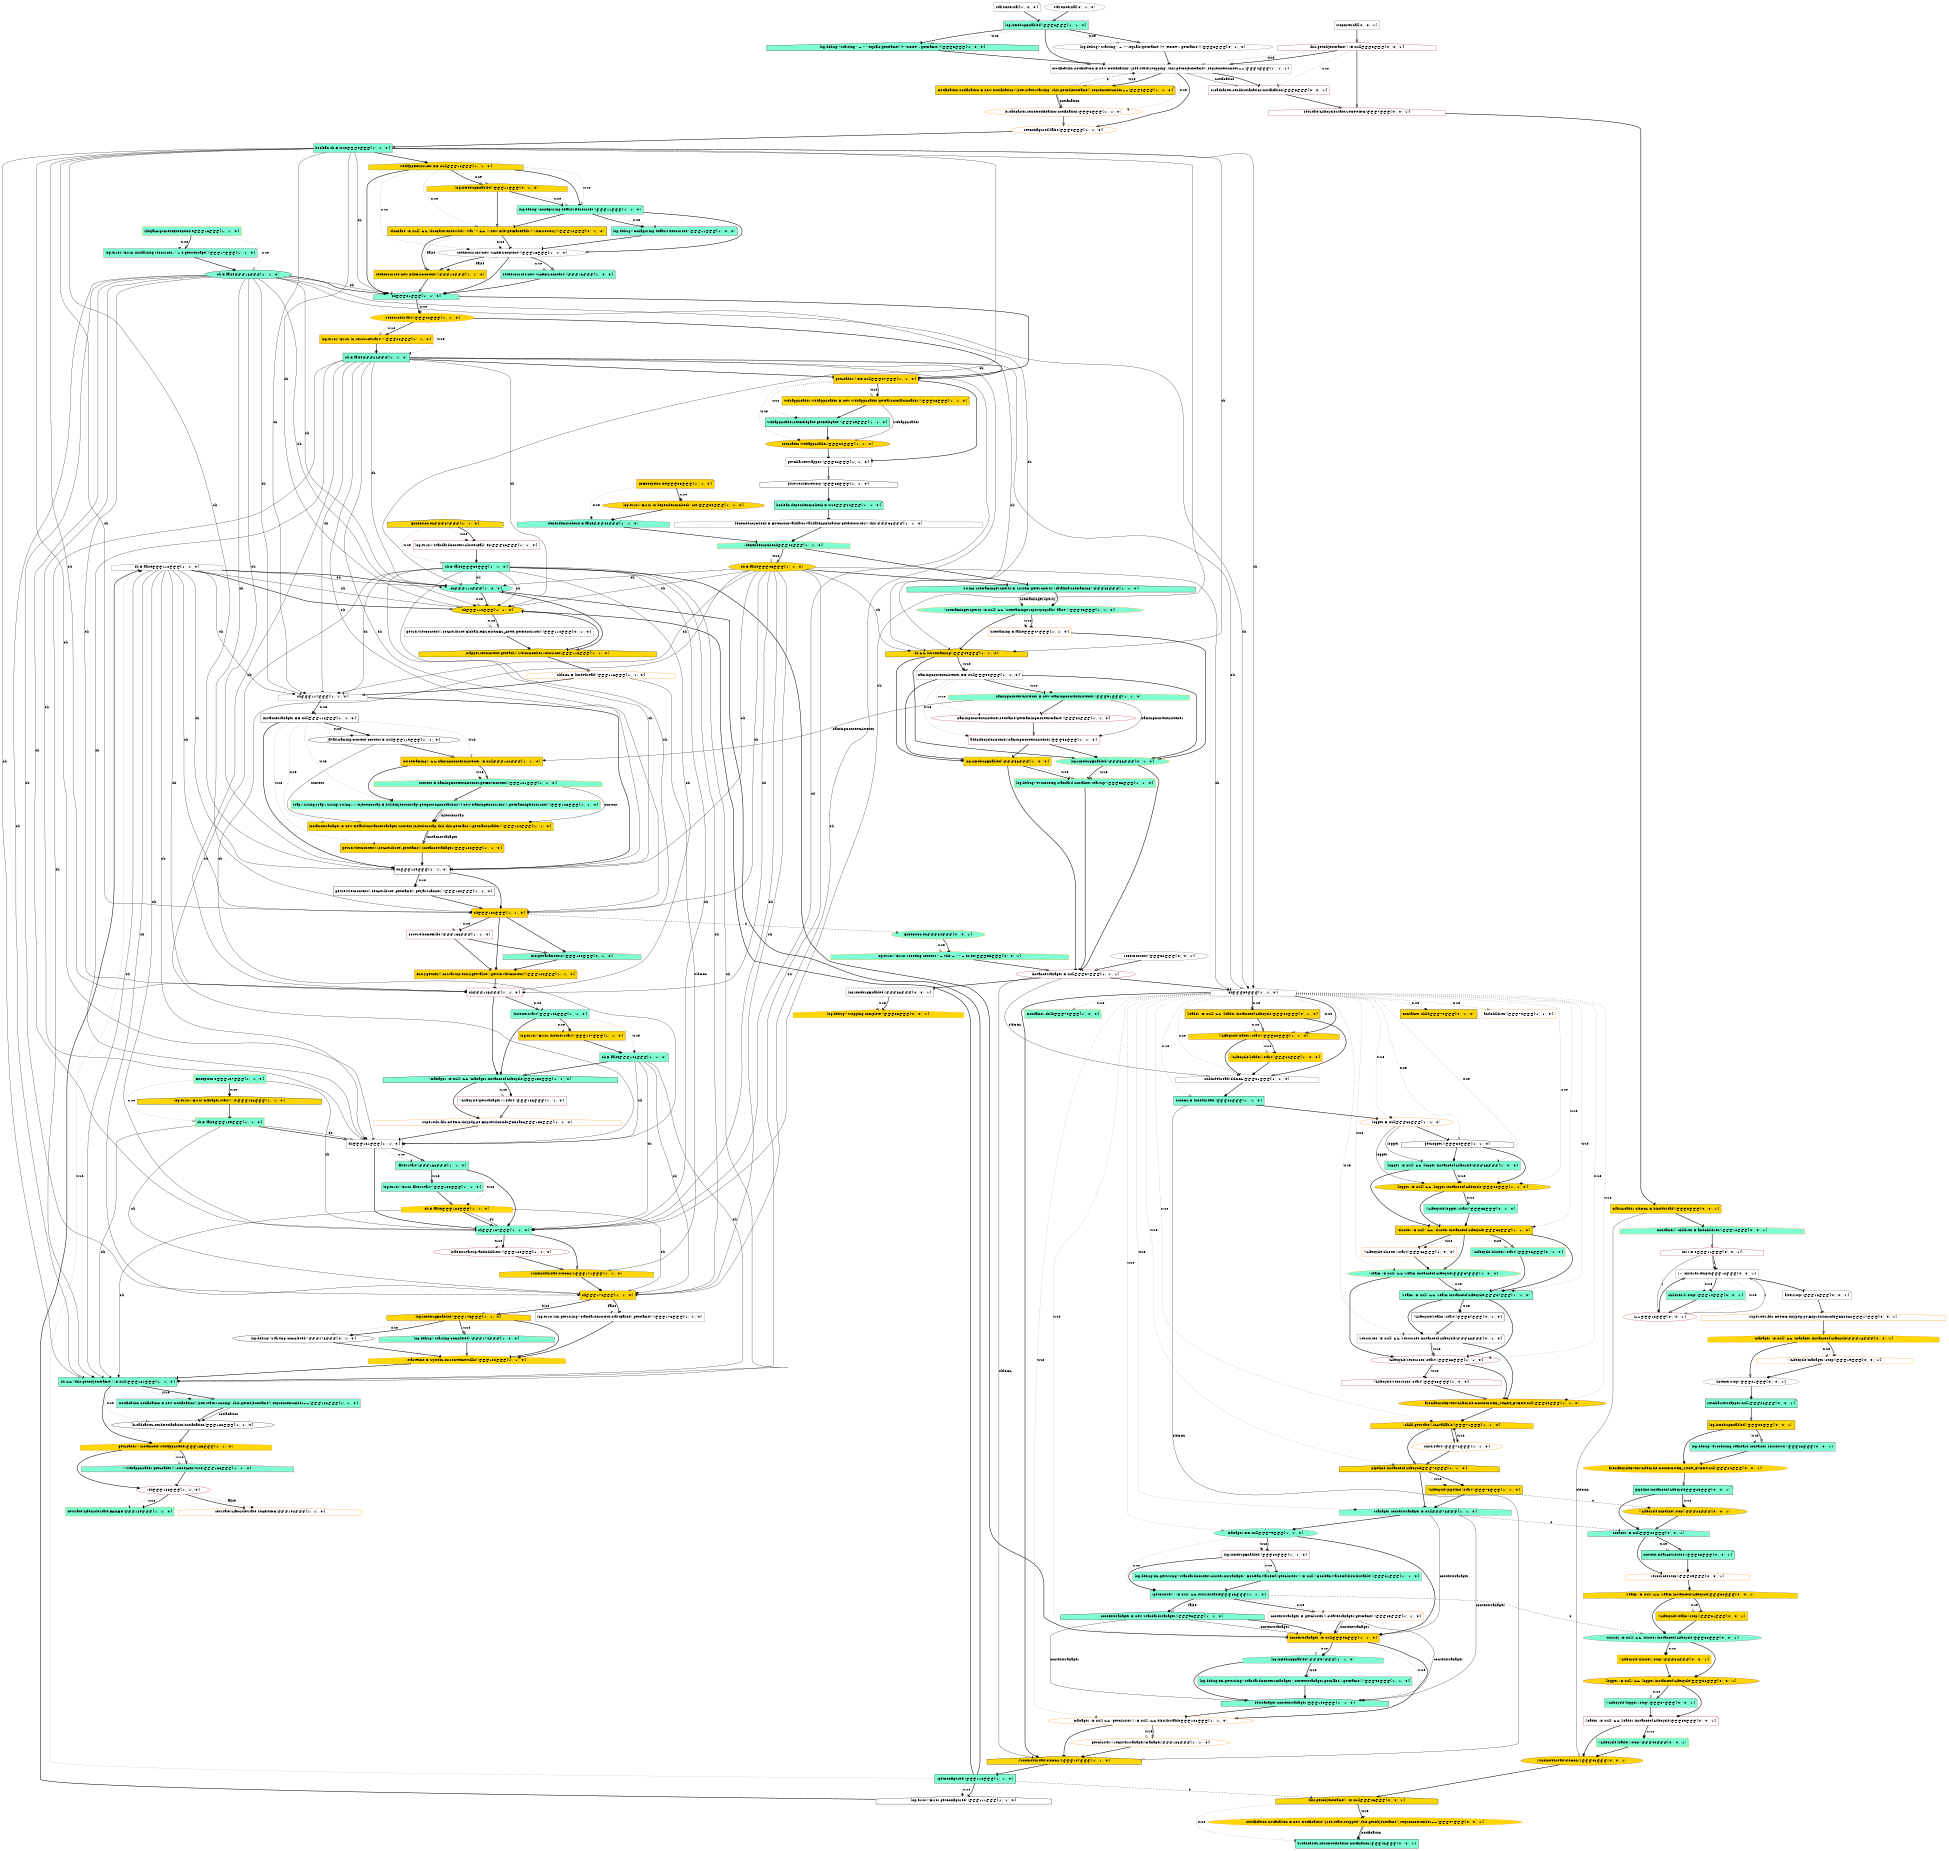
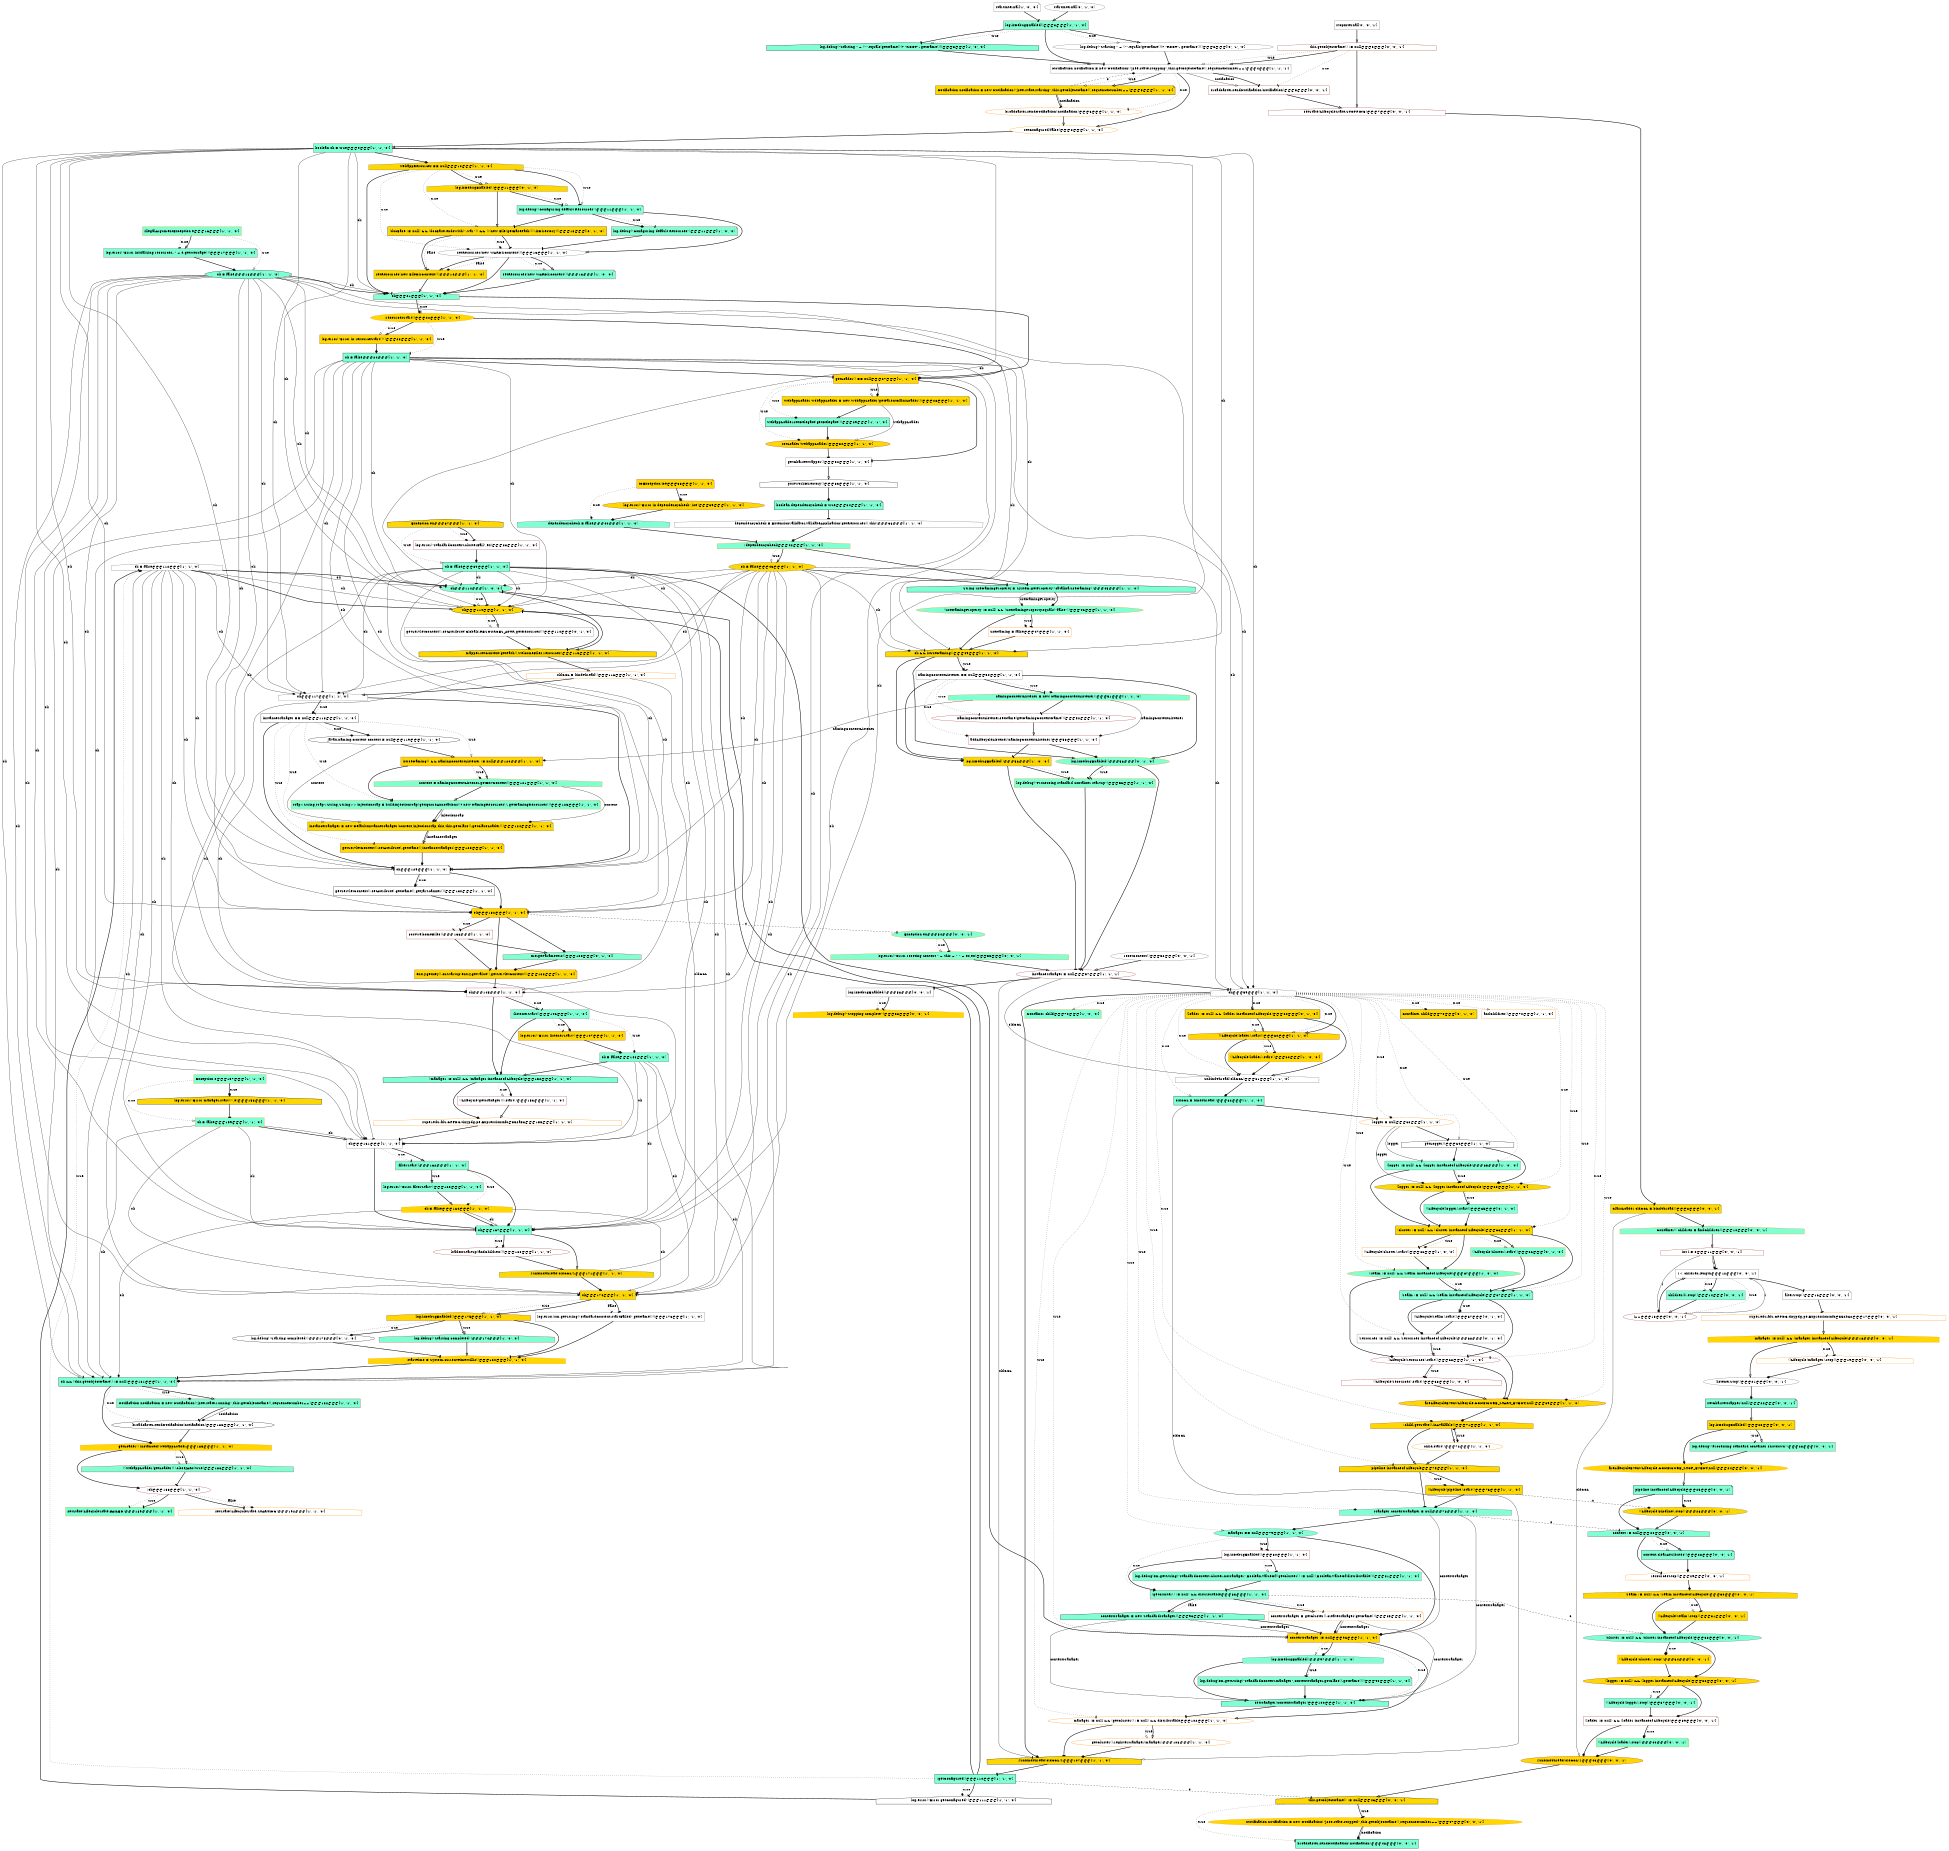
edge "useNaming = false@@@47@@@['1', '1', '0']" -> "log.isDebugEnabled()@@@56@@@['0', '1', '0']": now "useNaming = false@@@47@@@['1', '1', '0']" -> "ok && isUseNaming()@@@49@@@['1', '1', '0']"
edge "Exception e@@@157@@@['1', '1', '0']" -> "ok@@@167@@@['1', '1', '0']": now "ok = false@@@159@@@['1', '1', '0']" -> "ok@@@167@@@['1', '1', '0']"
